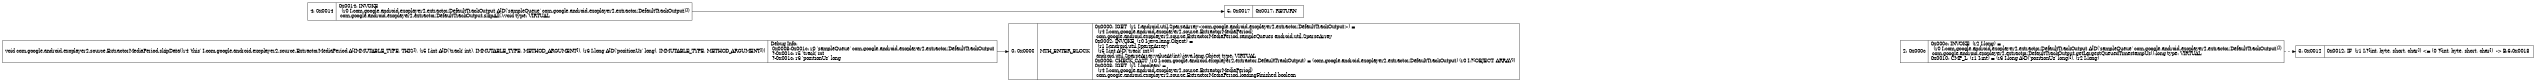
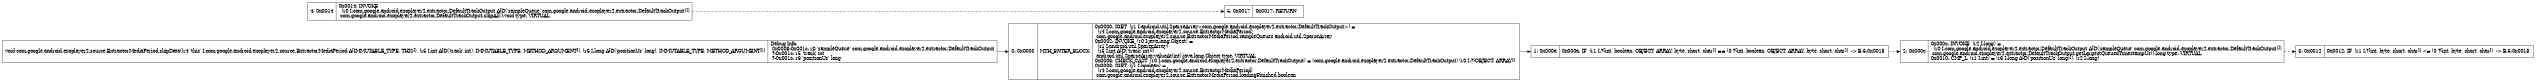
edge "4: 0x0014" -> "5: 0x0017": style solid -> dashed
node "1: 0x000a": added
